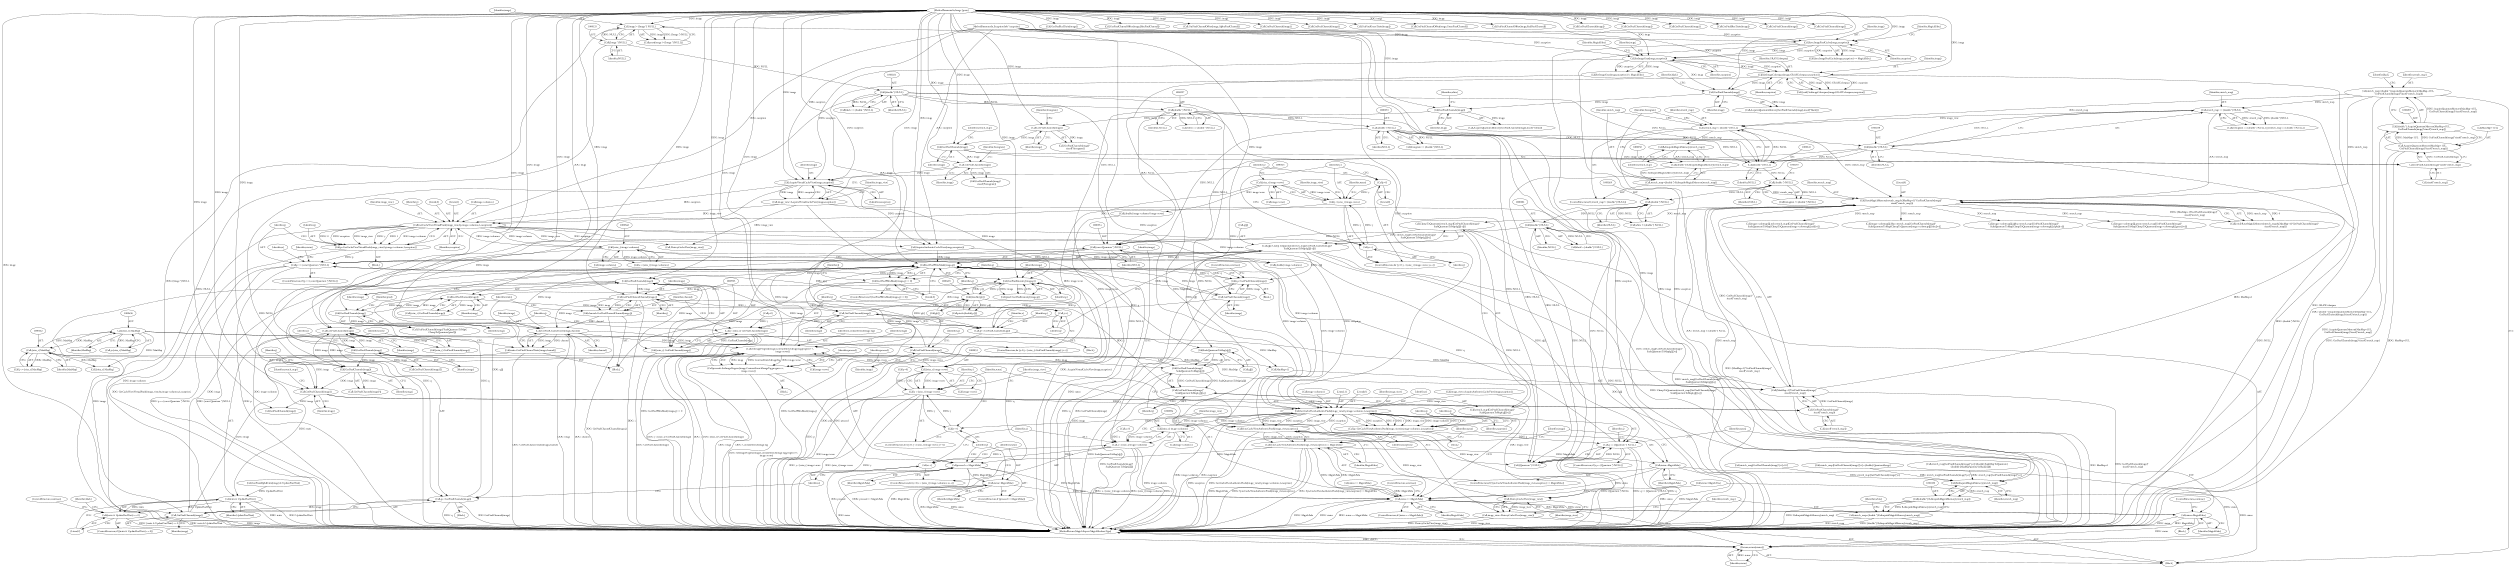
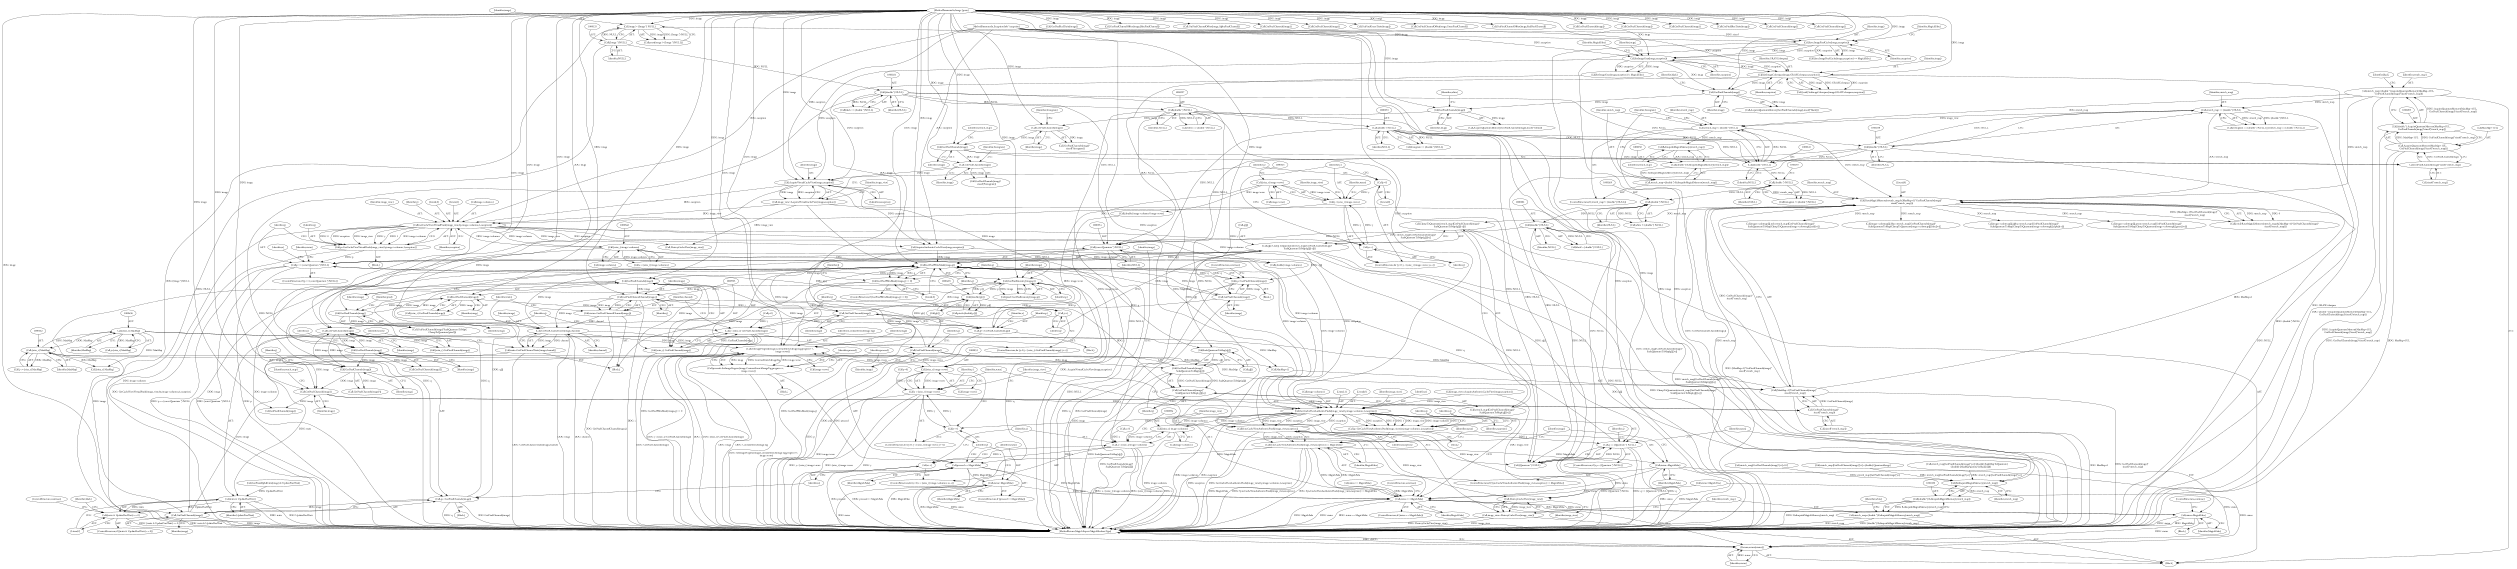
edge "(MethodParameterIn,ExceptionInfo *exception)" -> "(Call,SyncImagePixelCache(image,exception))": label "DDG: exception" -> "DDG: sizeof"
node "(Call,channel=GetPixelChannelChannel(image,j))": label "(Call,channel=GetPixelChannelChannel(image,j))" -> "(Call,status=GetPixelChannelChannel(image,j))"
edge "(Call,stretch_map != (double *) NULL)" -> "(MethodReturn,MagickExport MagickBooleanType)": label "DDG: stretch_map != (double *) NULL" -> "DDG: GetPixelChannelChannel(image,j)"
edge "(Call,(const Quantum *) NULL)" -> "(MethodReturn,MagickExport MagickBooleanType)": label "DDG: status" -> "DDG: NULL"
